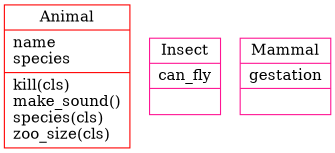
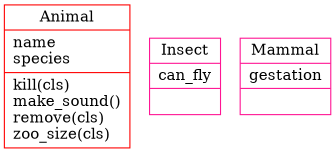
node "Animal": text "species(cls)" -> "remove(cls)"
